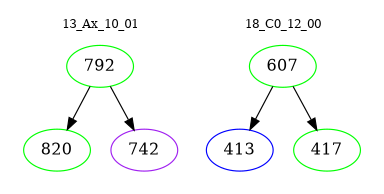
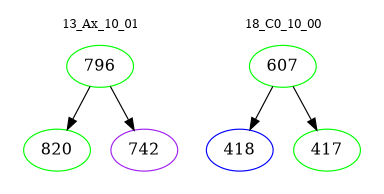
cluster "18_C0_12_00": label "18_C0_12_00" -> "18_C0_10_00"
node "792": label "792" -> "796"
node "413": label "413" -> "418"
